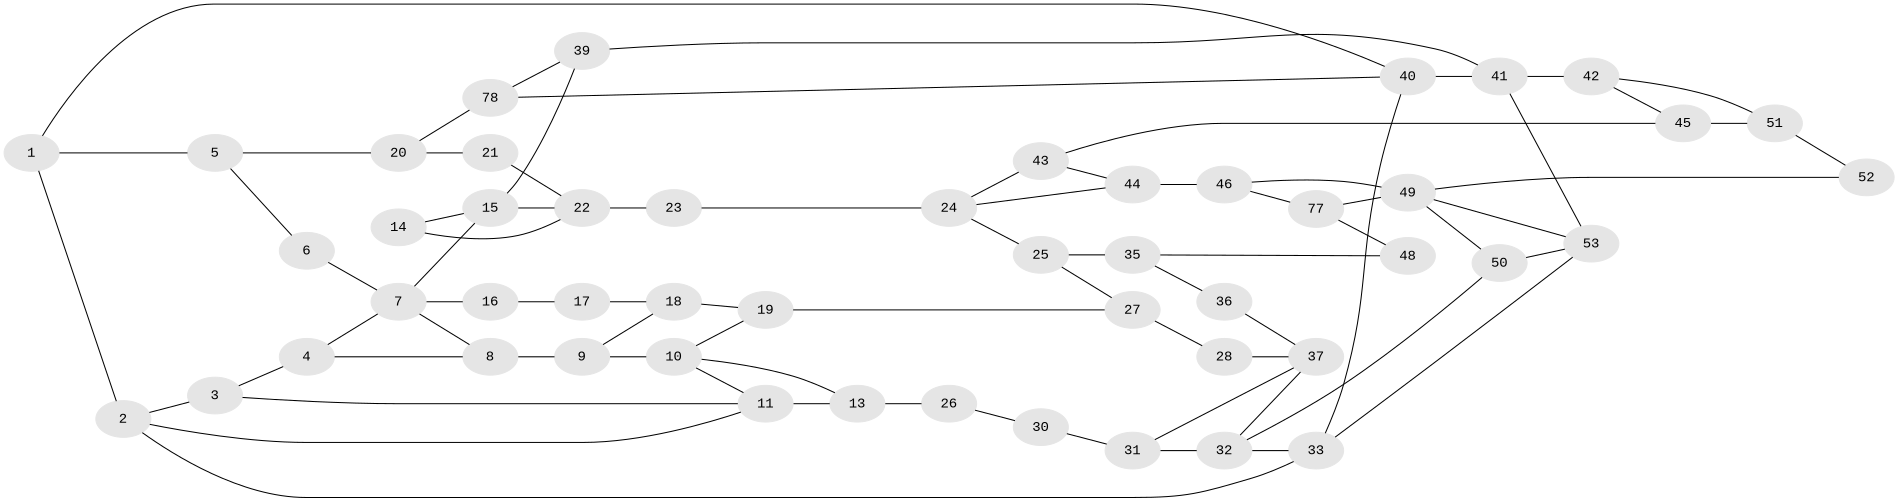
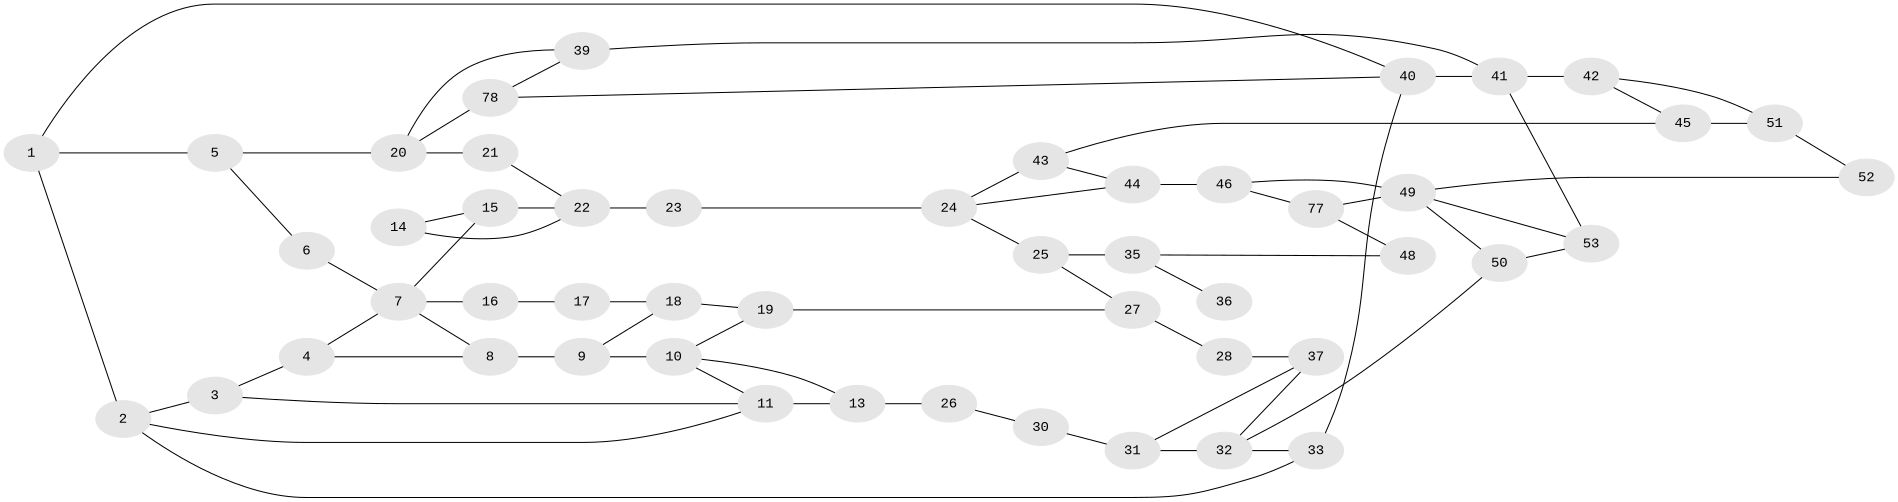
edge "39" -- "15": now "39" -- "20"
edge "36" -- "37": removed
edge "53" -- "33": removed
